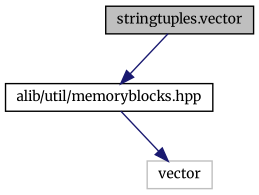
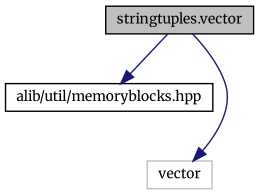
edge "alib/util/memoryblocks.hpp" -> "vector": now "stringtuples.vector" -> "vector"
